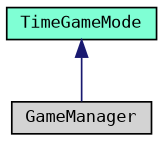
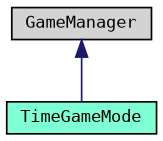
edge "GameManager" -> "TimeGameMode": reversed
